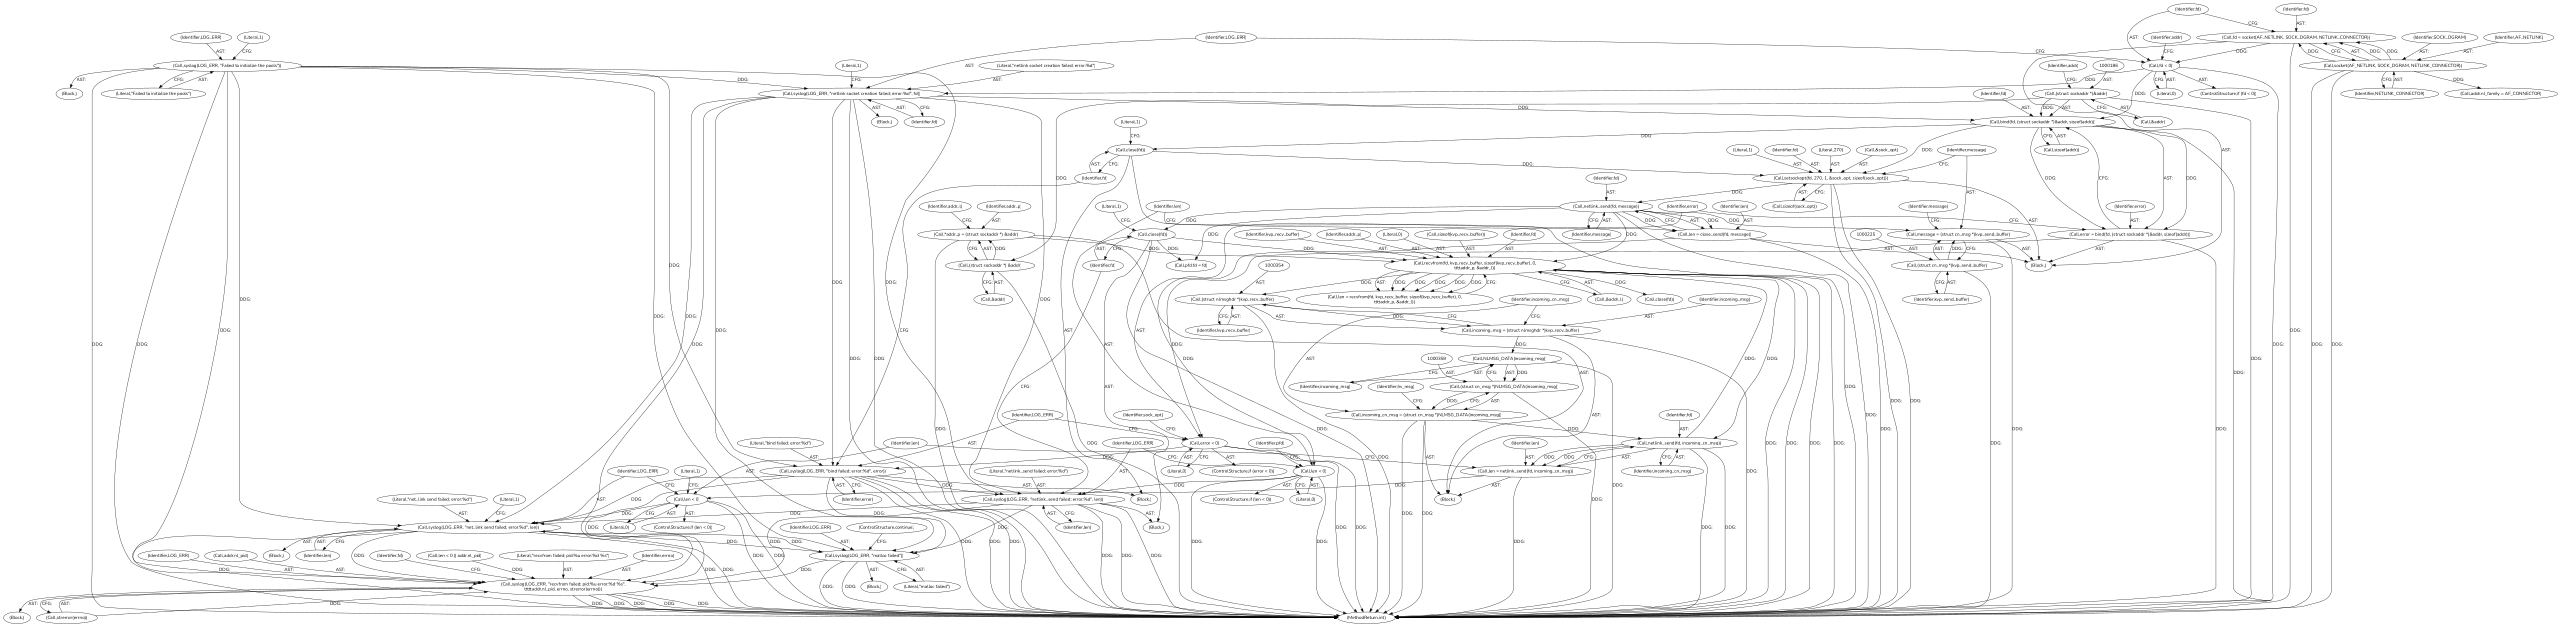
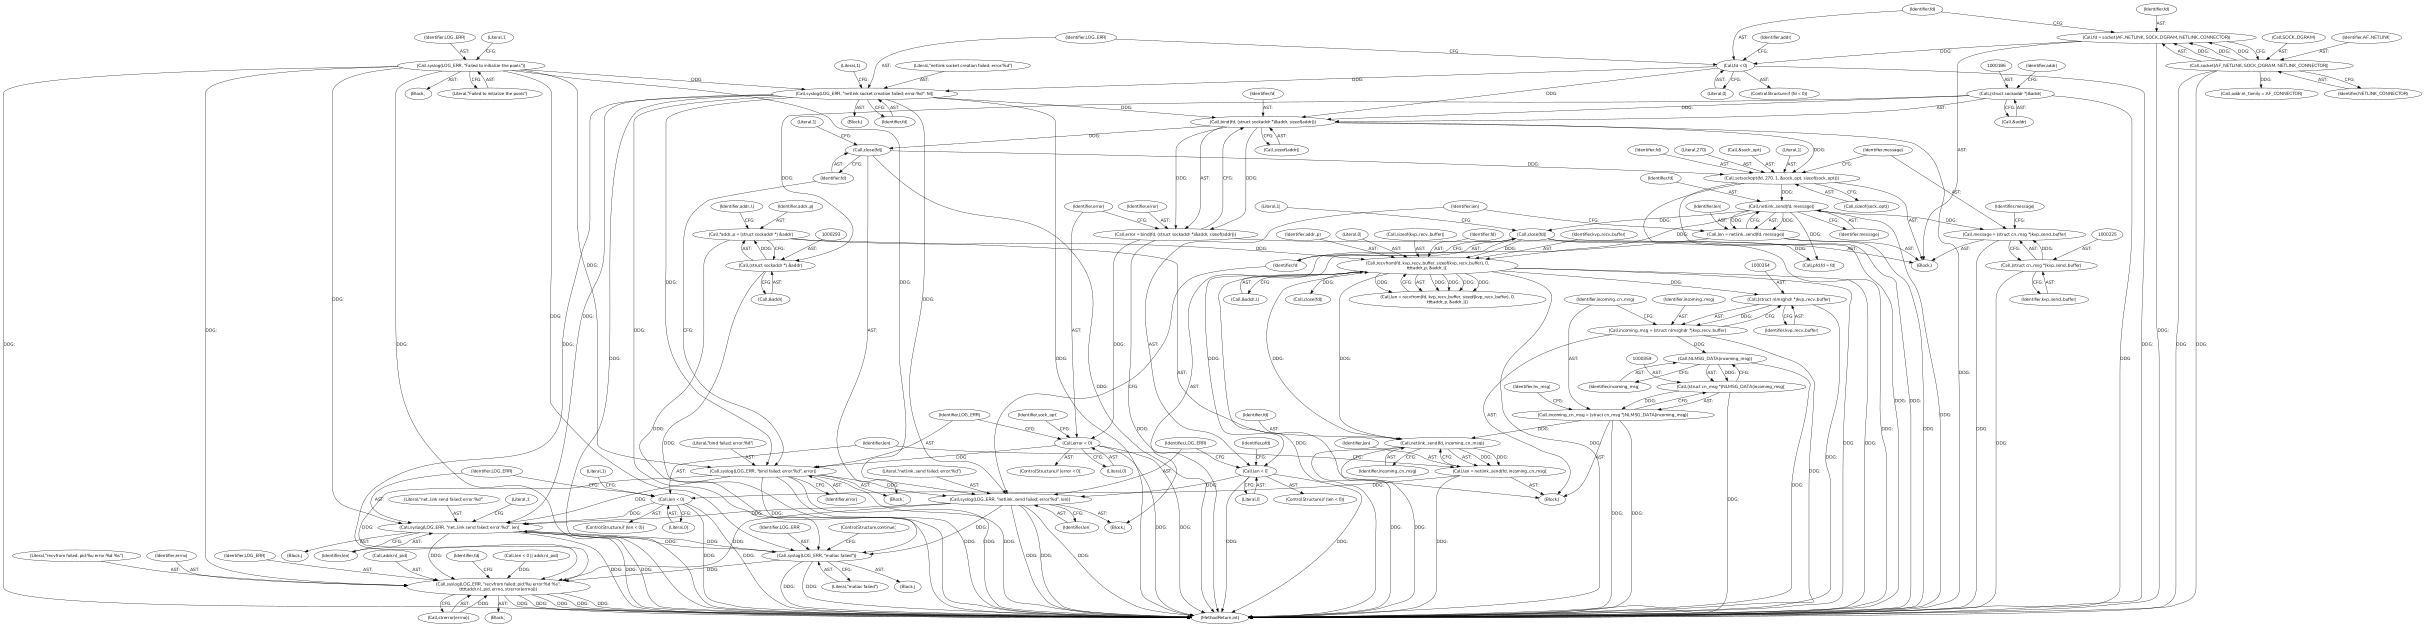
node "(Identifier,SOCK_DGRAM)": label "(Identifier,SOCK_DGRAM)" -> "(Call,SOCK_DGRAM)"
node "1000293": added
node "(Call,len = close_send(fd, message))": label "(Call,len = close_send(fd, message))" -> "(Call,len = netlink_send(fd, message))"
